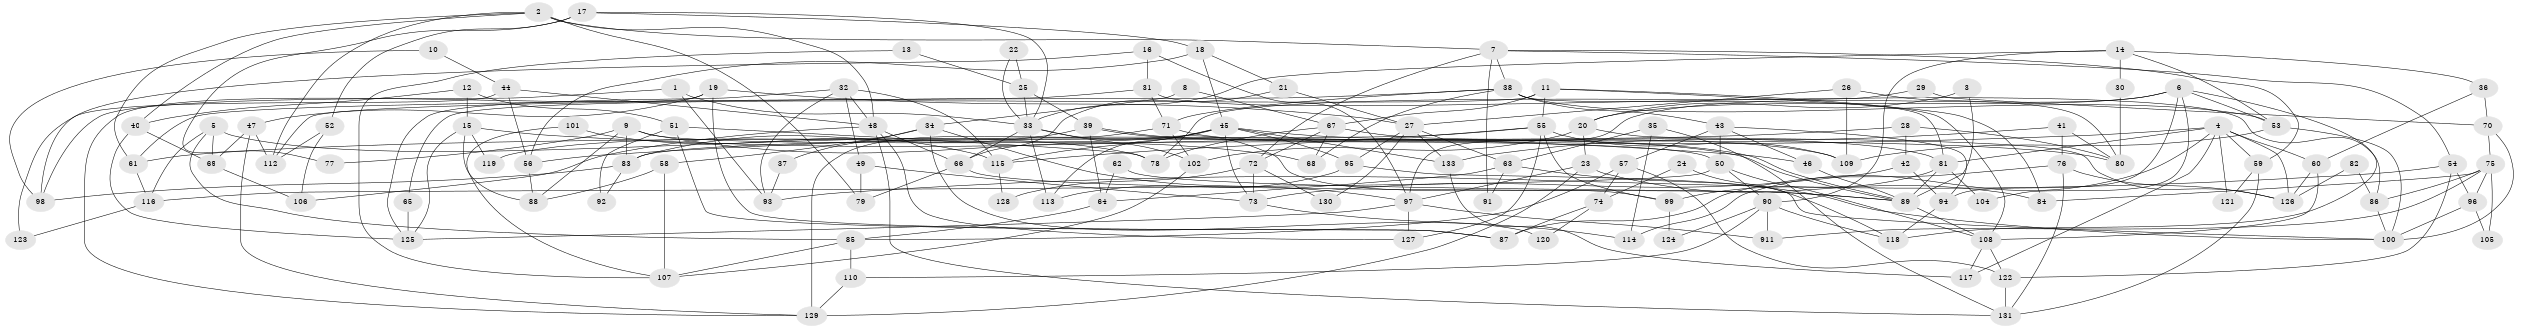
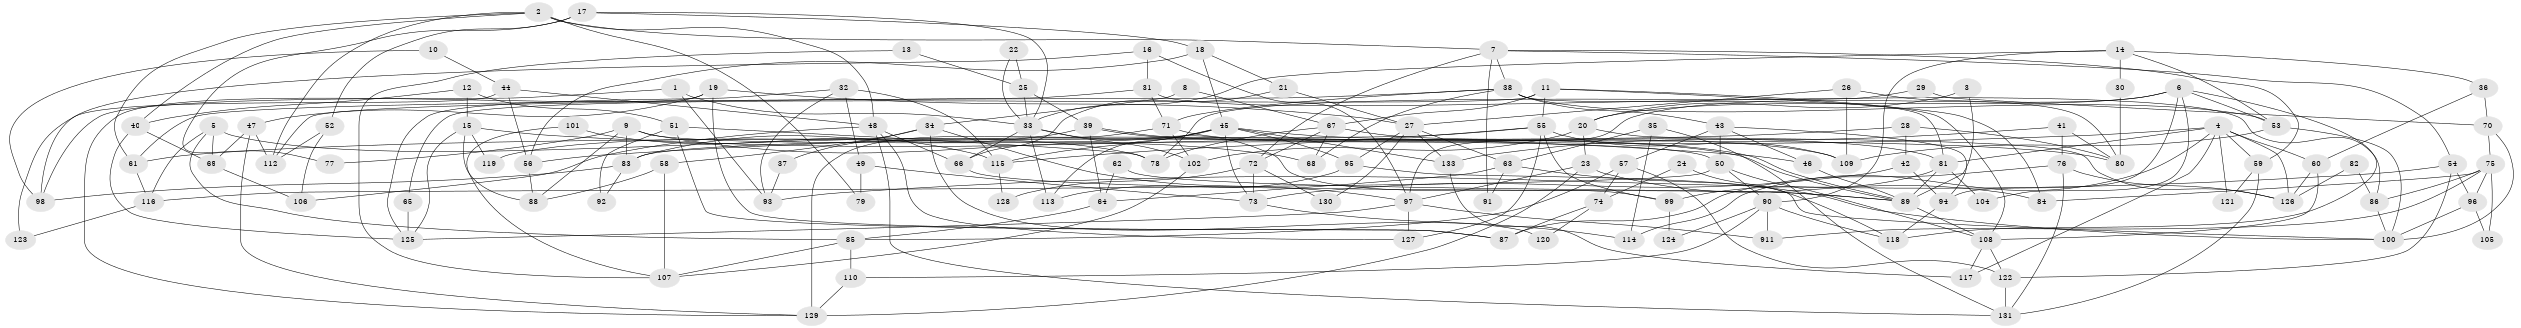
edge "32" -- "48": removed
edge "66" -- "79": removed
